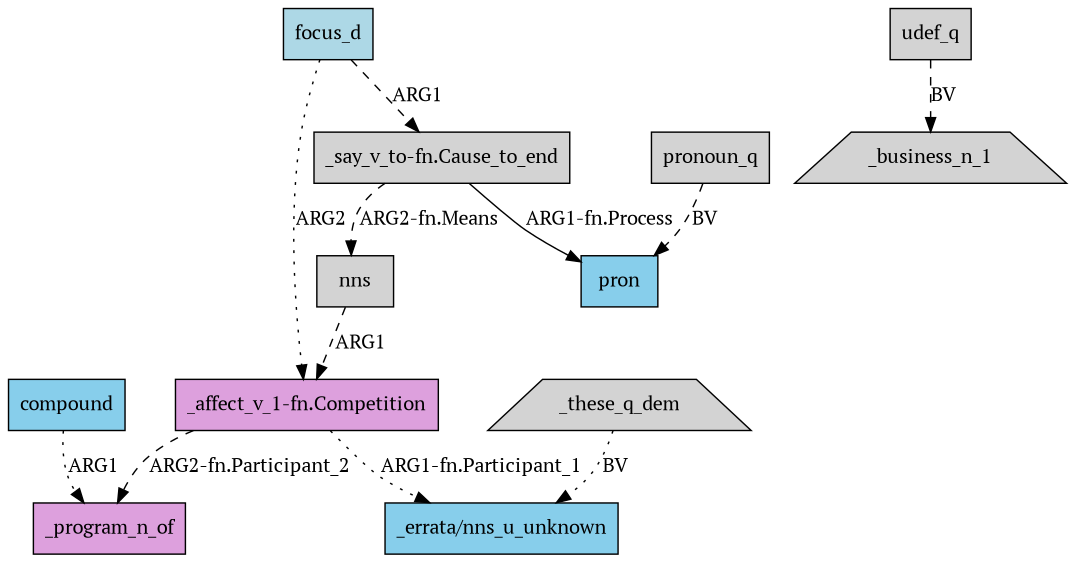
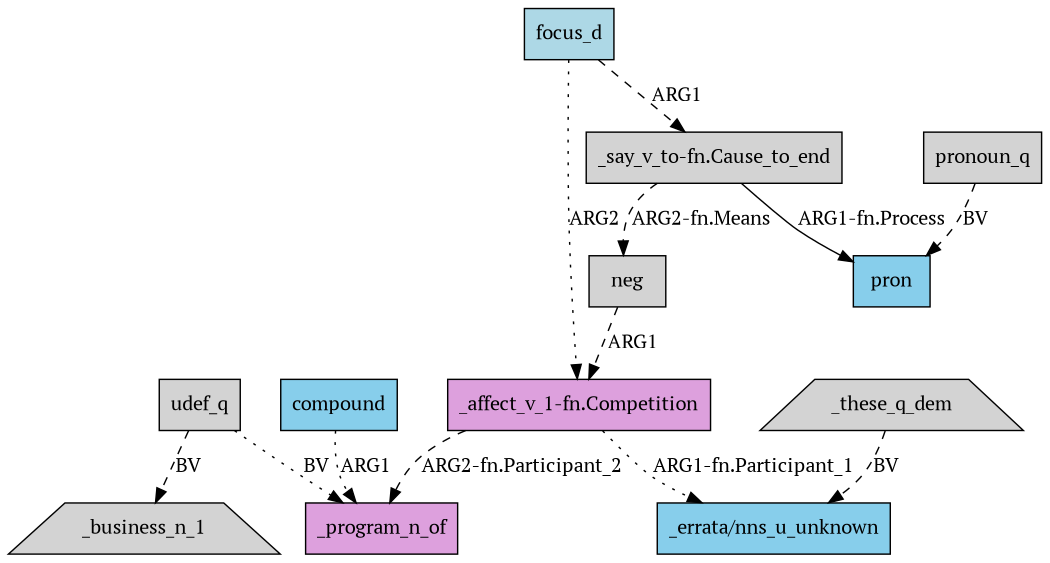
node "nns": label "nns" -> "neg"
edge "udef_q" -> "_program_n_of": added, label "BV"
edge "_these_q_dem" -> "_errata/nns_u_unknown": style dotted -> dashed
